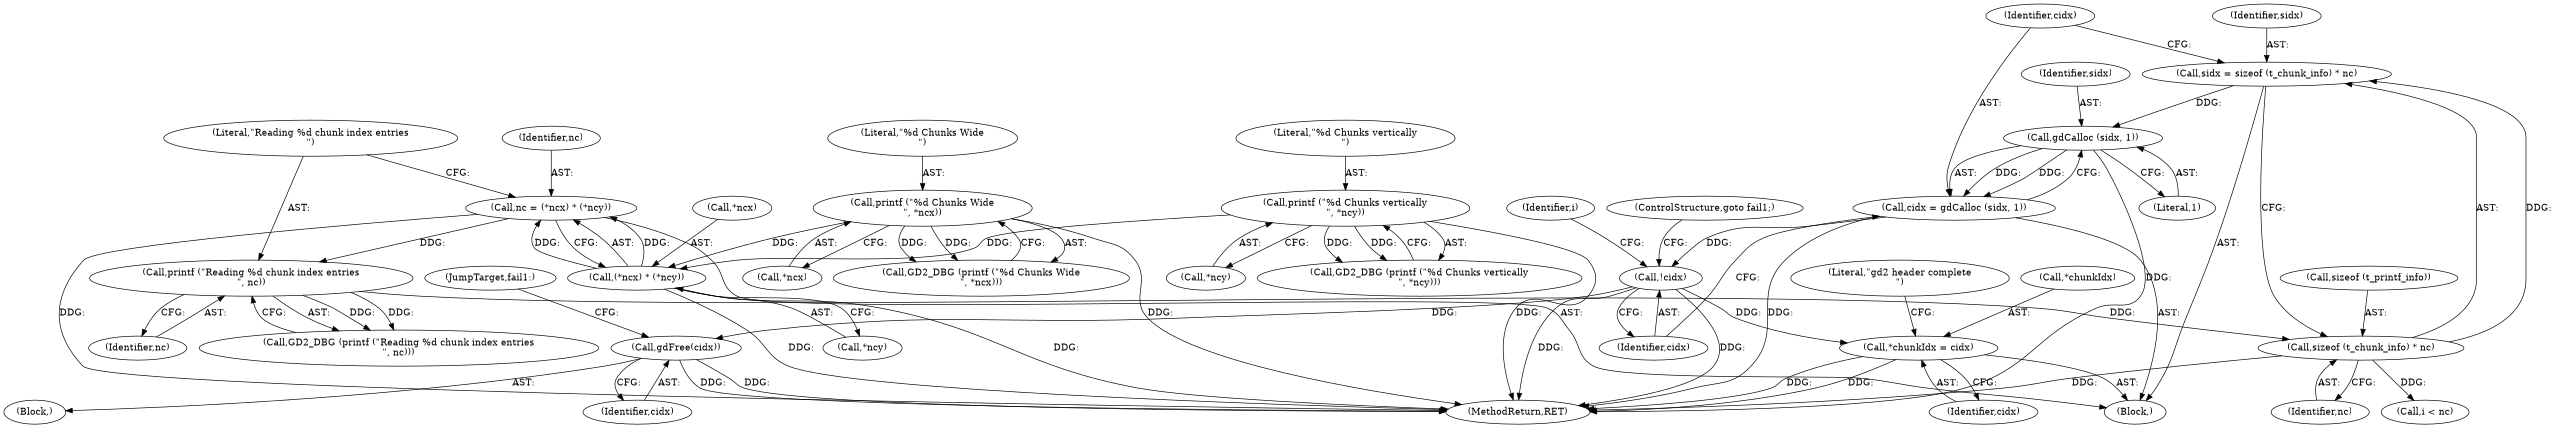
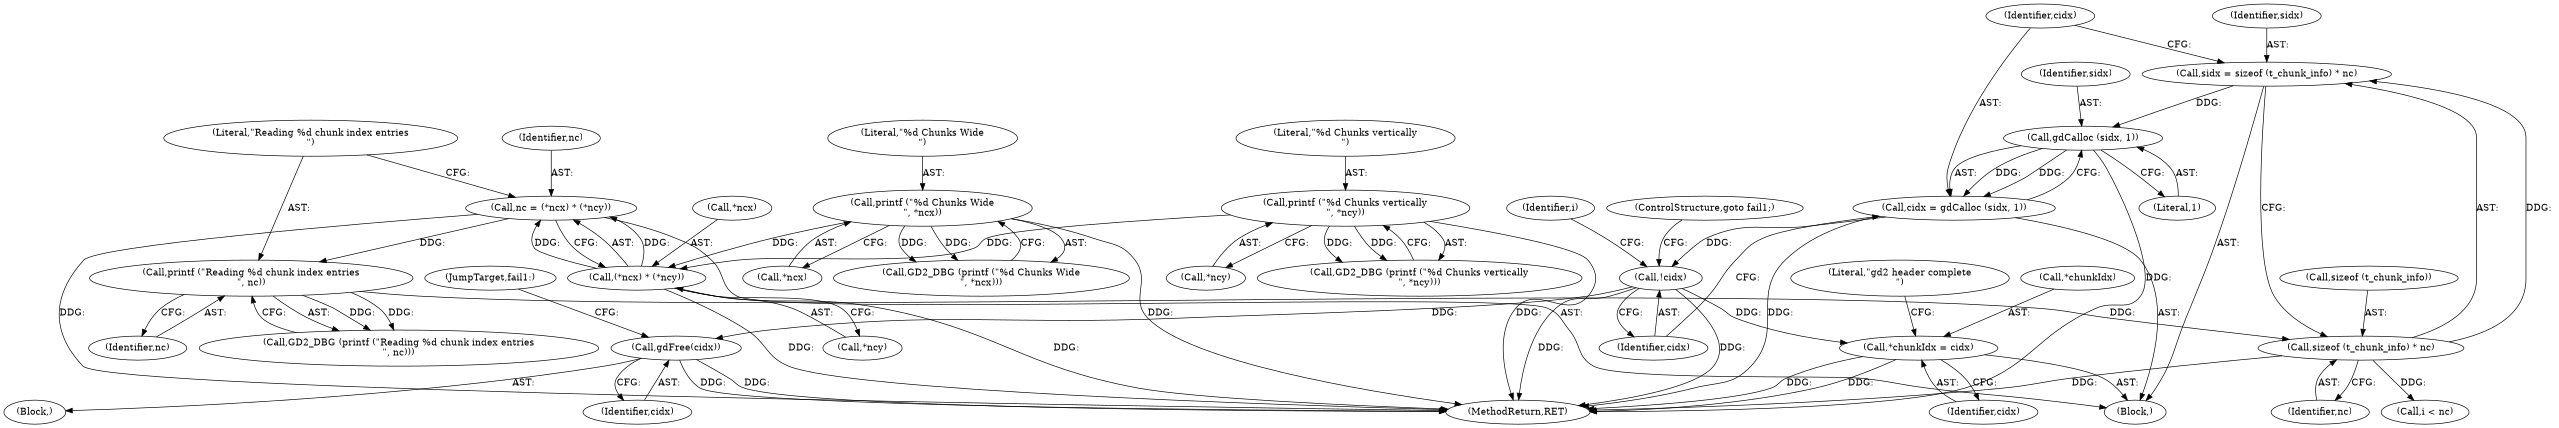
node "(Call,sizeof (t_printf_info))": label "(Call,sizeof (t_printf_info))" -> "(Call,sizeof (t_chunk_info))"
